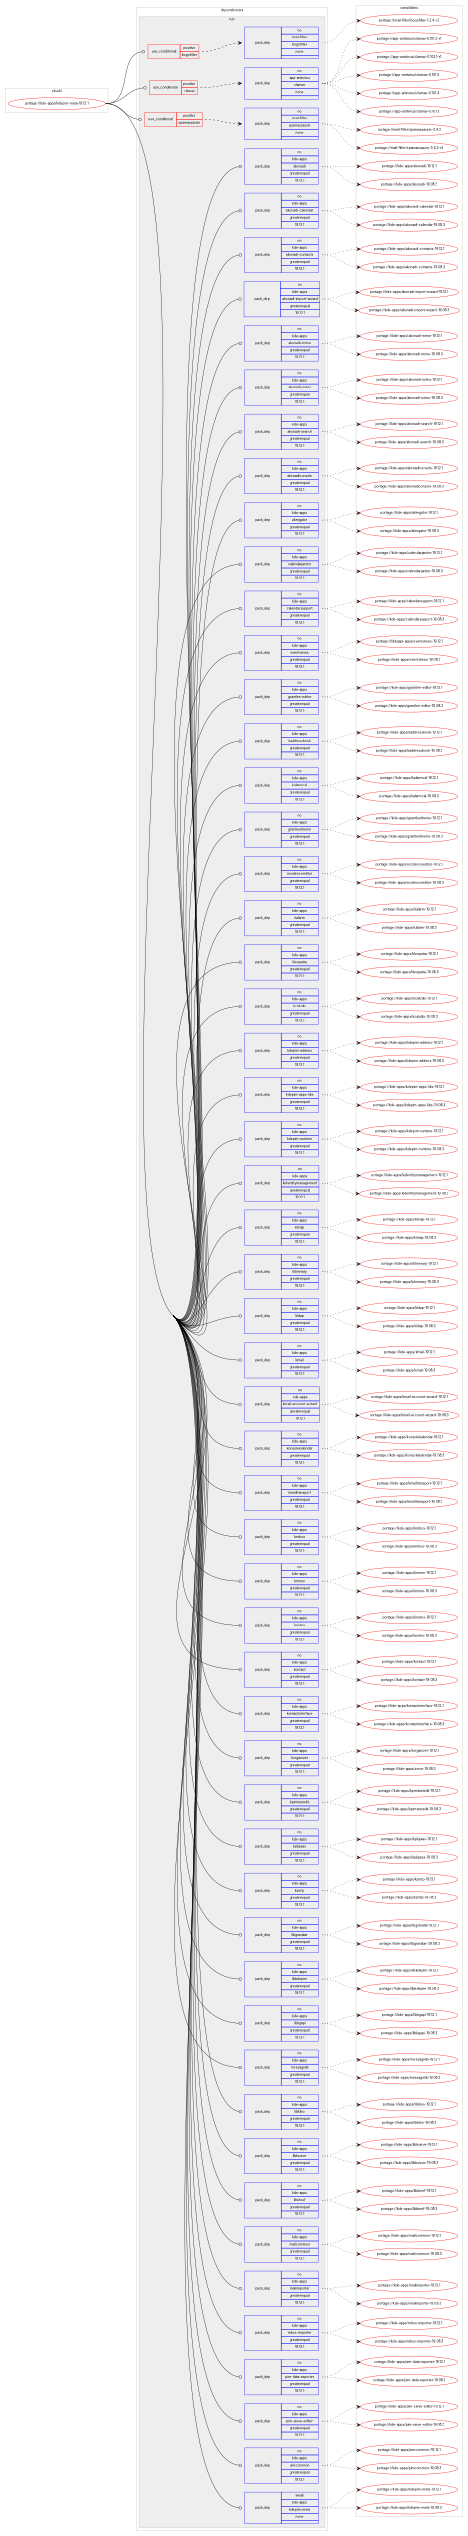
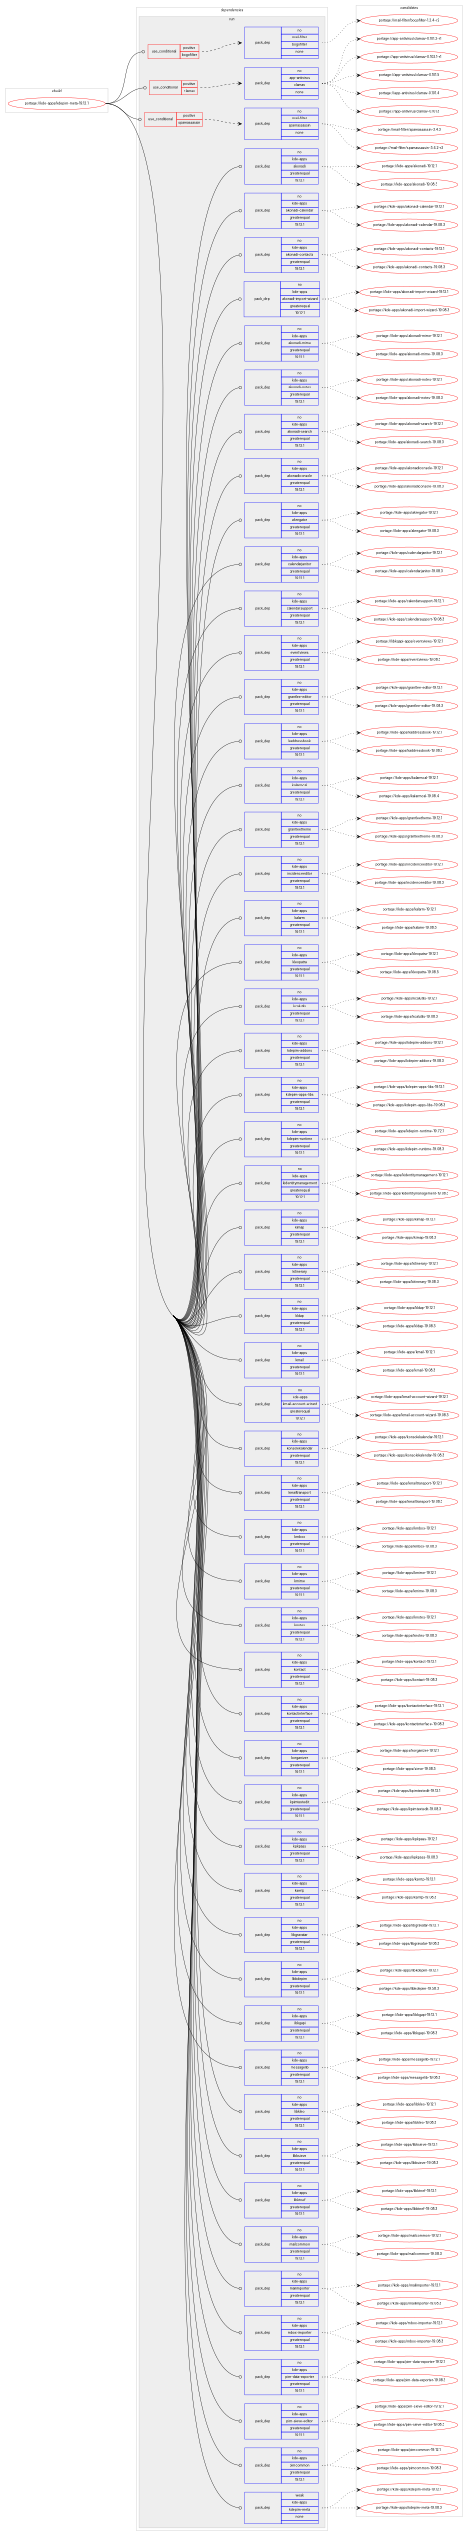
node "portage://kde-apps/kalarmcal-19.08.3": label "portage://kde-apps/kalarmcal-19.08.3" -> "portage://kde-apps/kalarmcal-19.08.4"
node "portage://kde-apps/kdepim-runtime-19.12.1": label "portage://kde-apps/kdepim-runtime-19.12.1" -> "portage://kde-apps/kdepim-runtime-19.72.1"
node "portage://kde-apps/libgravatar-39.08.3": label "portage://kde-apps/libgravatar-39.08.3" -> "portage://kde-apps/libgravatar-19.08.3"
